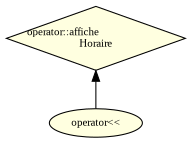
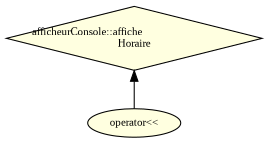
node "operator::affiche Horaire": label "operator::affiche Horaire" -> "afficheurConsole::affiche Horaire"
